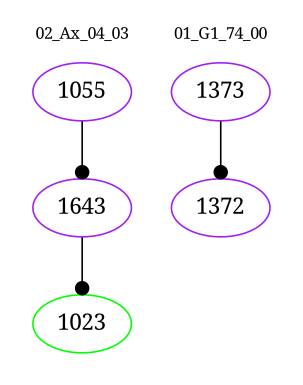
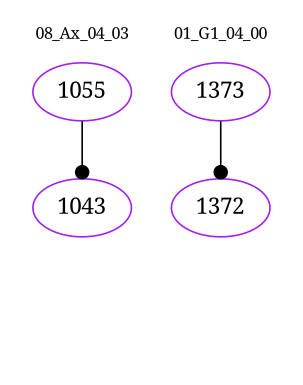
cluster "02_Ax_04_03": label "02_Ax_04_03" -> "08_Ax_04_03"
cluster "01_G1_74_00": label "01_G1_74_00" -> "01_G1_04_00"
node "1643": label "1643" -> "1043"
node "1023": removed
